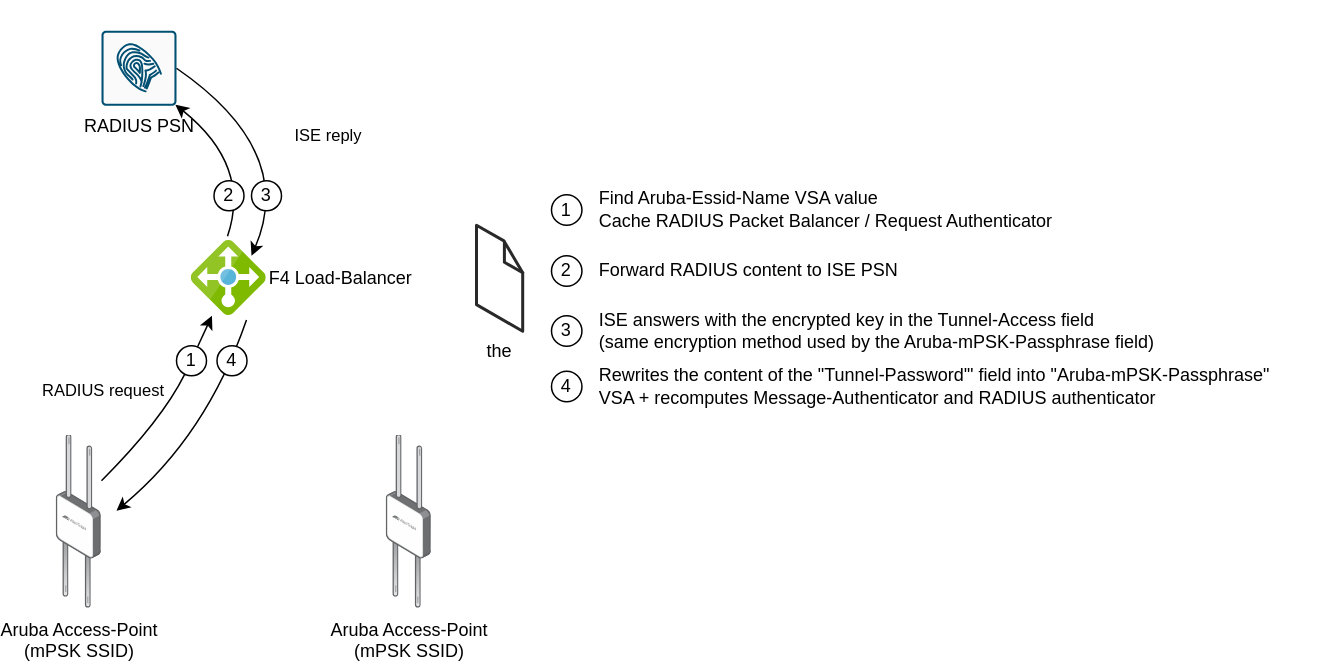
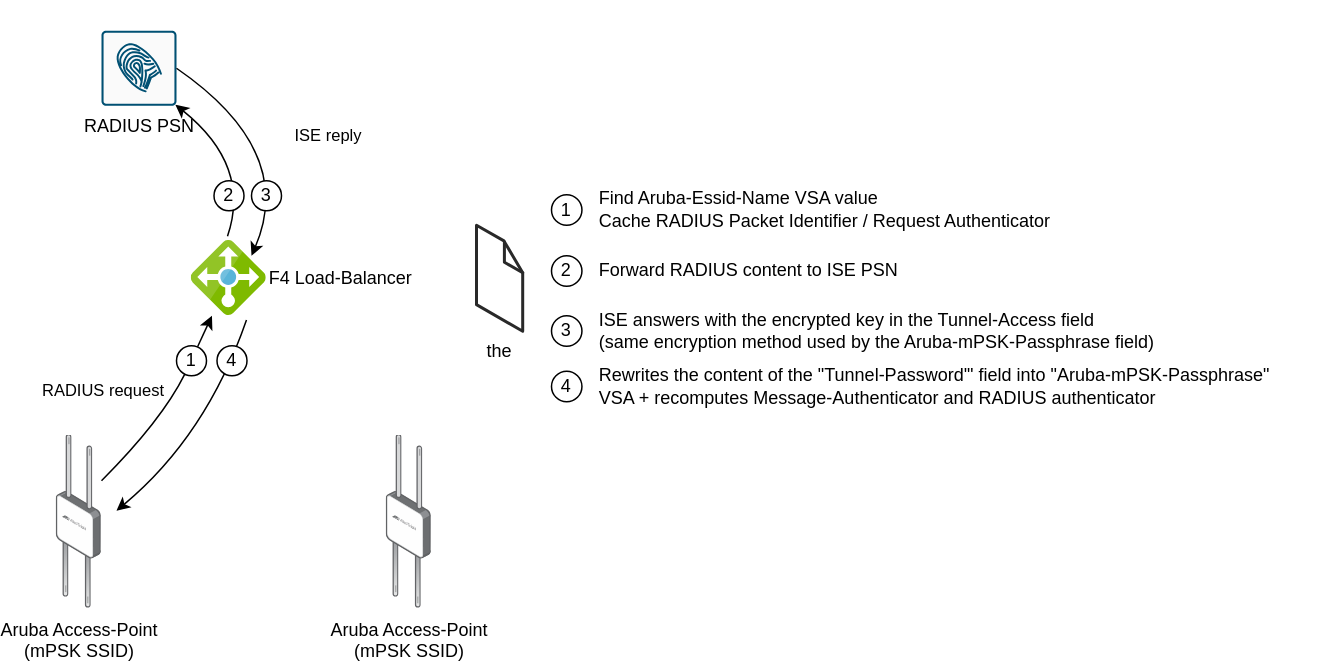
node "Find Aruba-Essid-Name VSA value Cache RADIUS Packet Balancer / Request Authenticator": label "Find Aruba-Essid-Name VSA value Cache RADIUS Packet Balancer / Request Authenticator" -> "Find Aruba-Essid-Name VSA value Cache RADIUS Packet Identifier / Request Authenticator"
